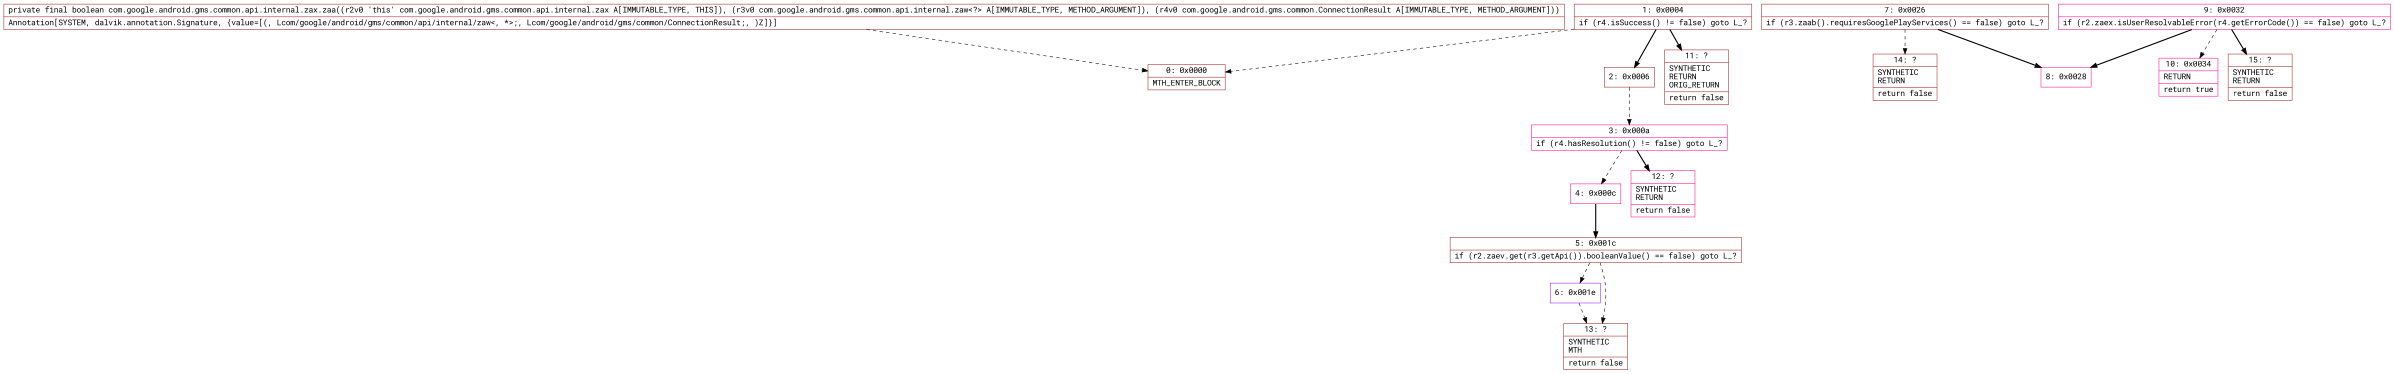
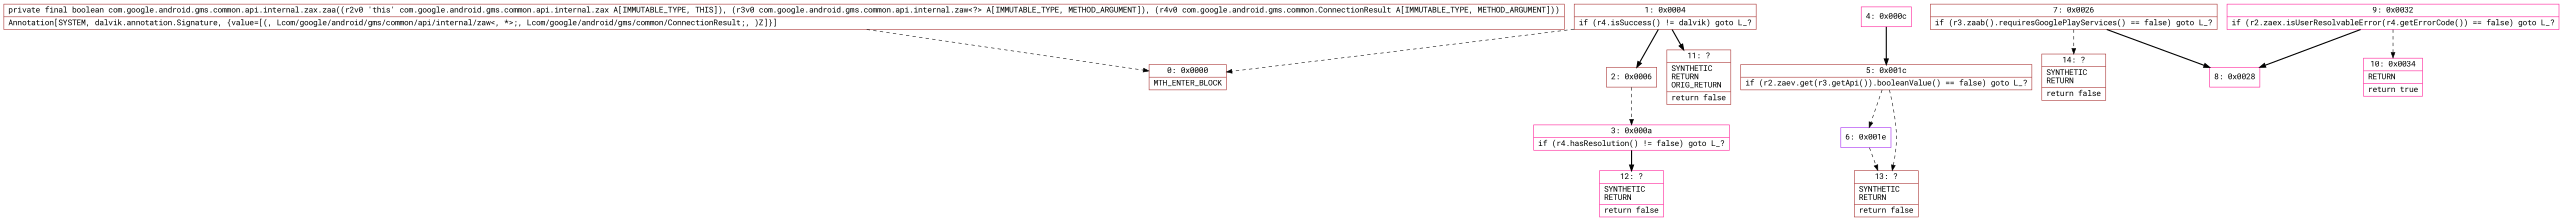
node "1: 0x0004": text "if (r4.isSuccess() != false) goto L_?" -> "if (r4.isSuccess() != dalvik) goto L_?"
node "15: ?": removed
edge "3: 0x000a" -> "4: 0x000c": removed
node "13: ?": text "MTH" -> "RETURN"
